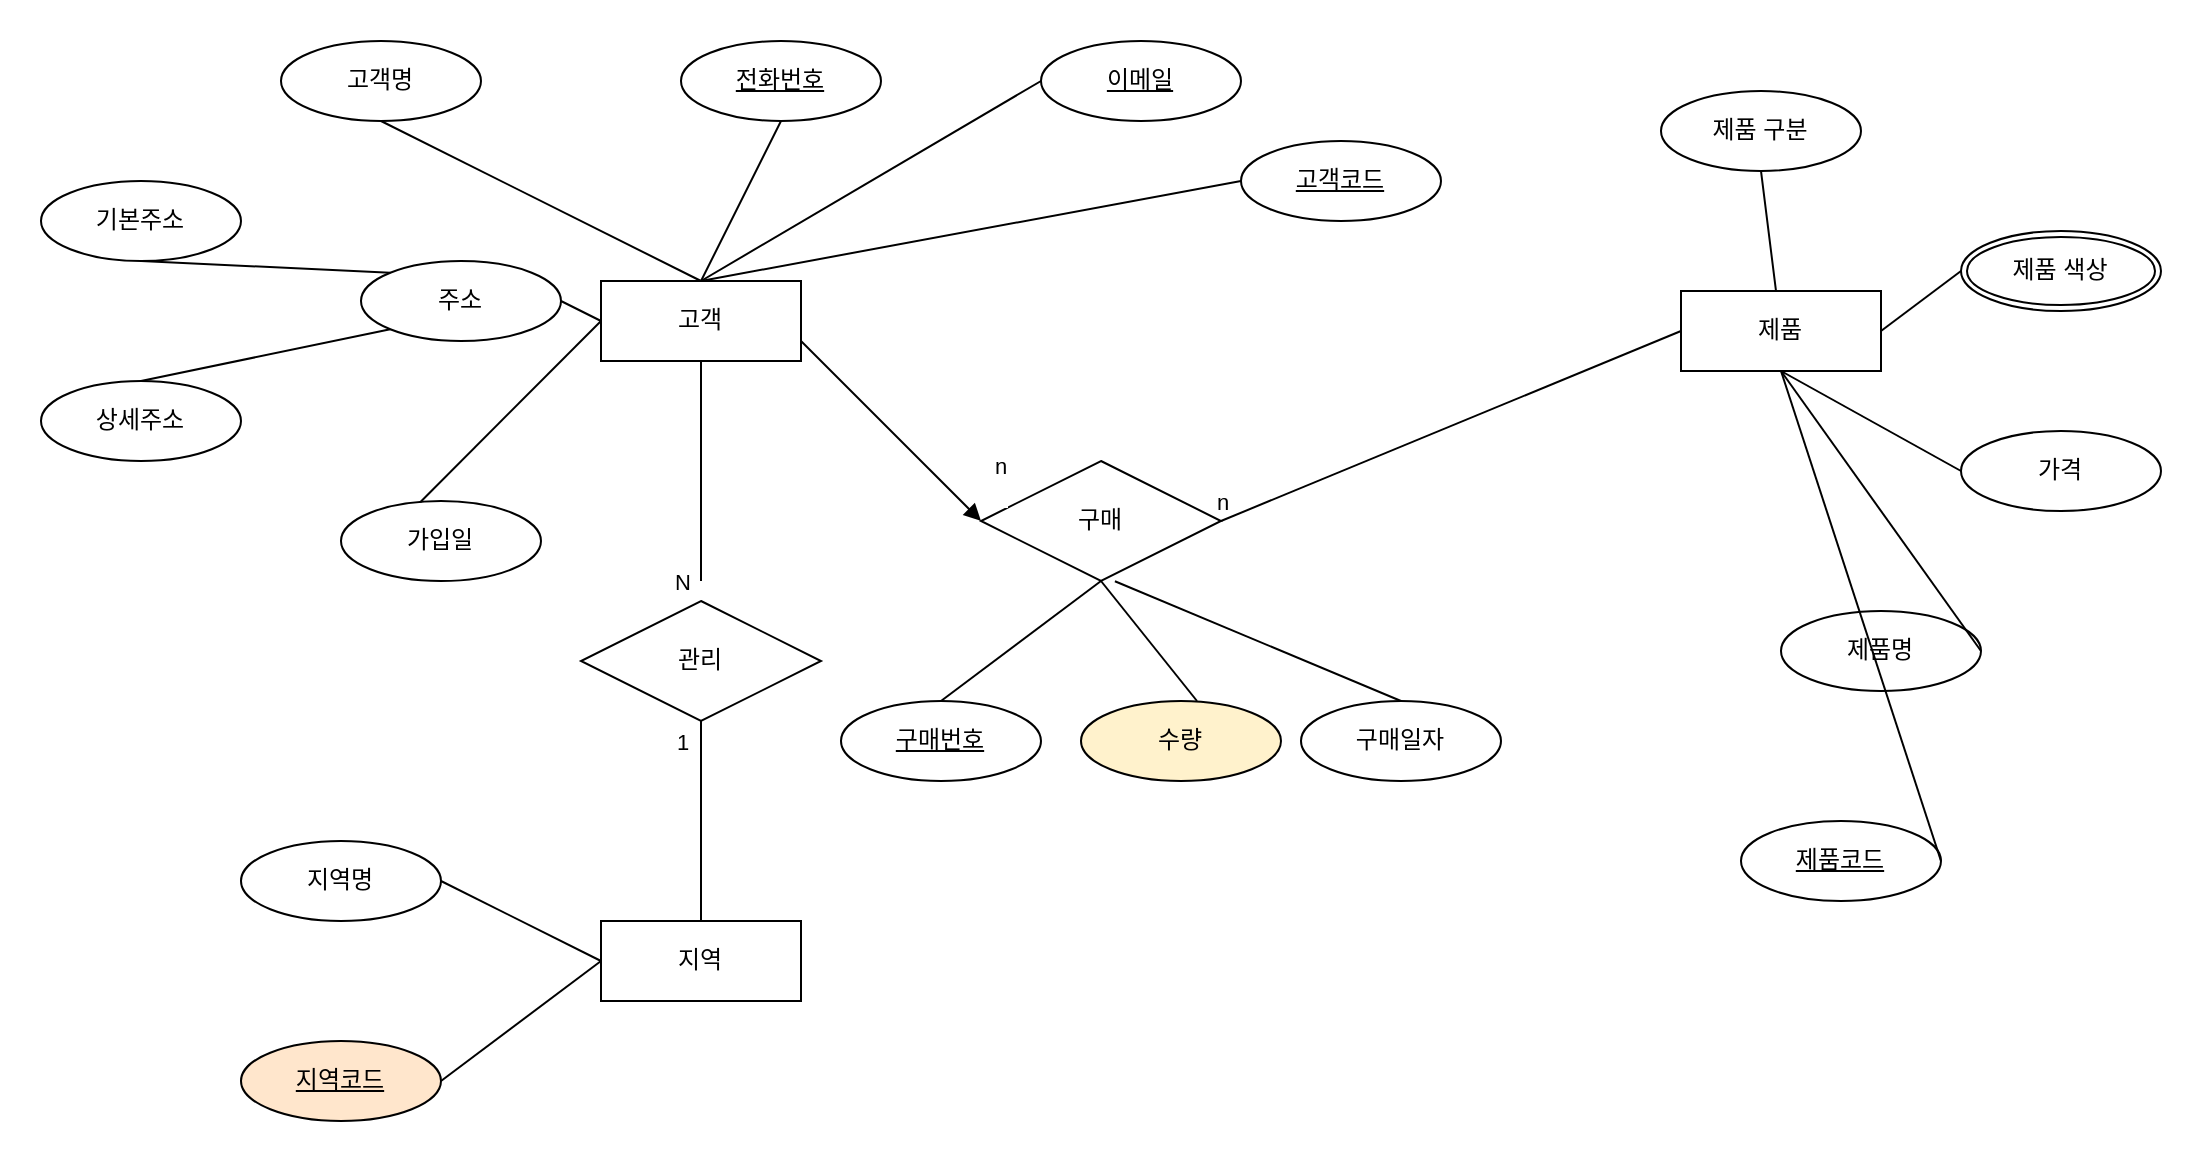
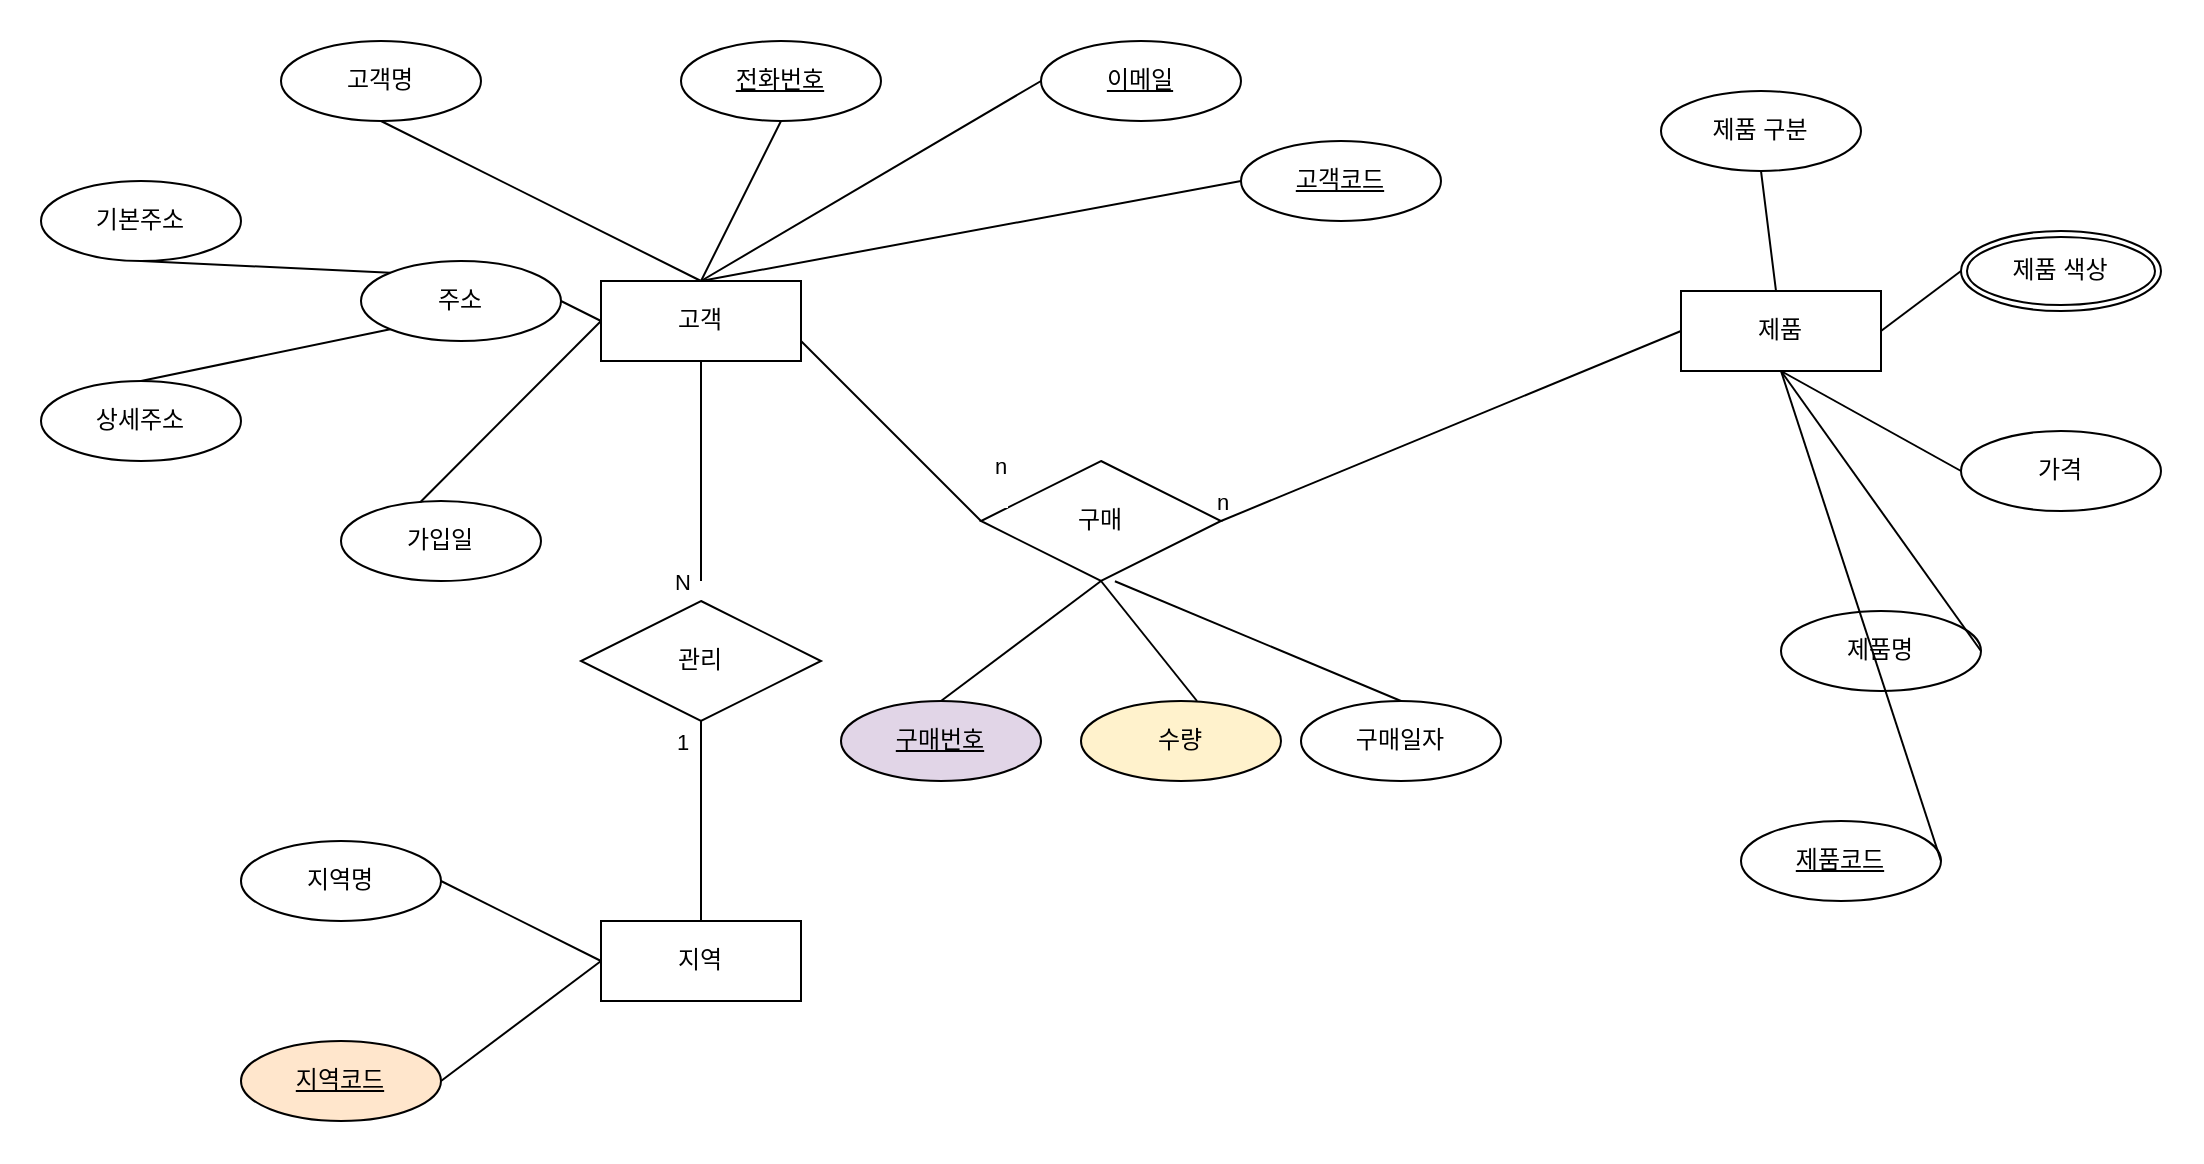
edge "고객" -> "구매": arrowhead block -> none
node "구매번호": fillcolor #ffffff -> #e1d5e7
